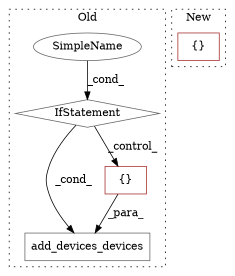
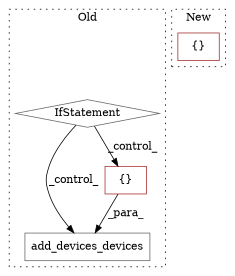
node "SimpleName": removed
edge "IfStatement" -> "add_devices_devices": label "_cond_" -> "_control_"
